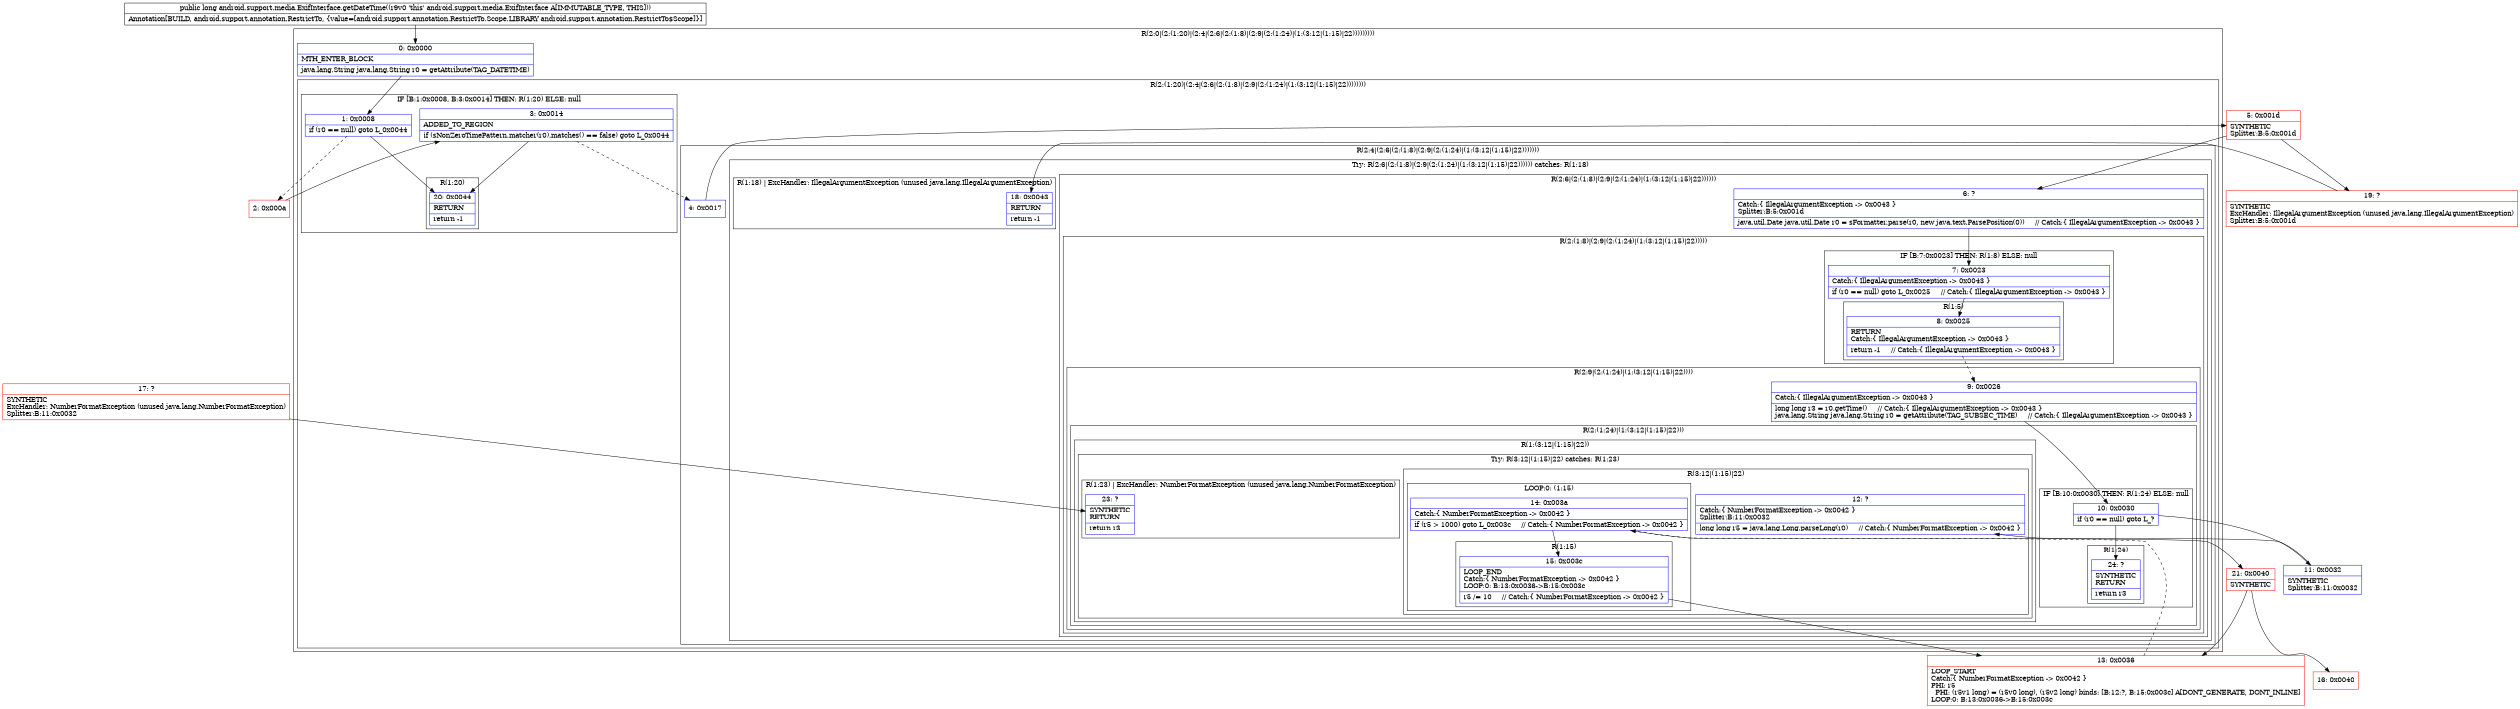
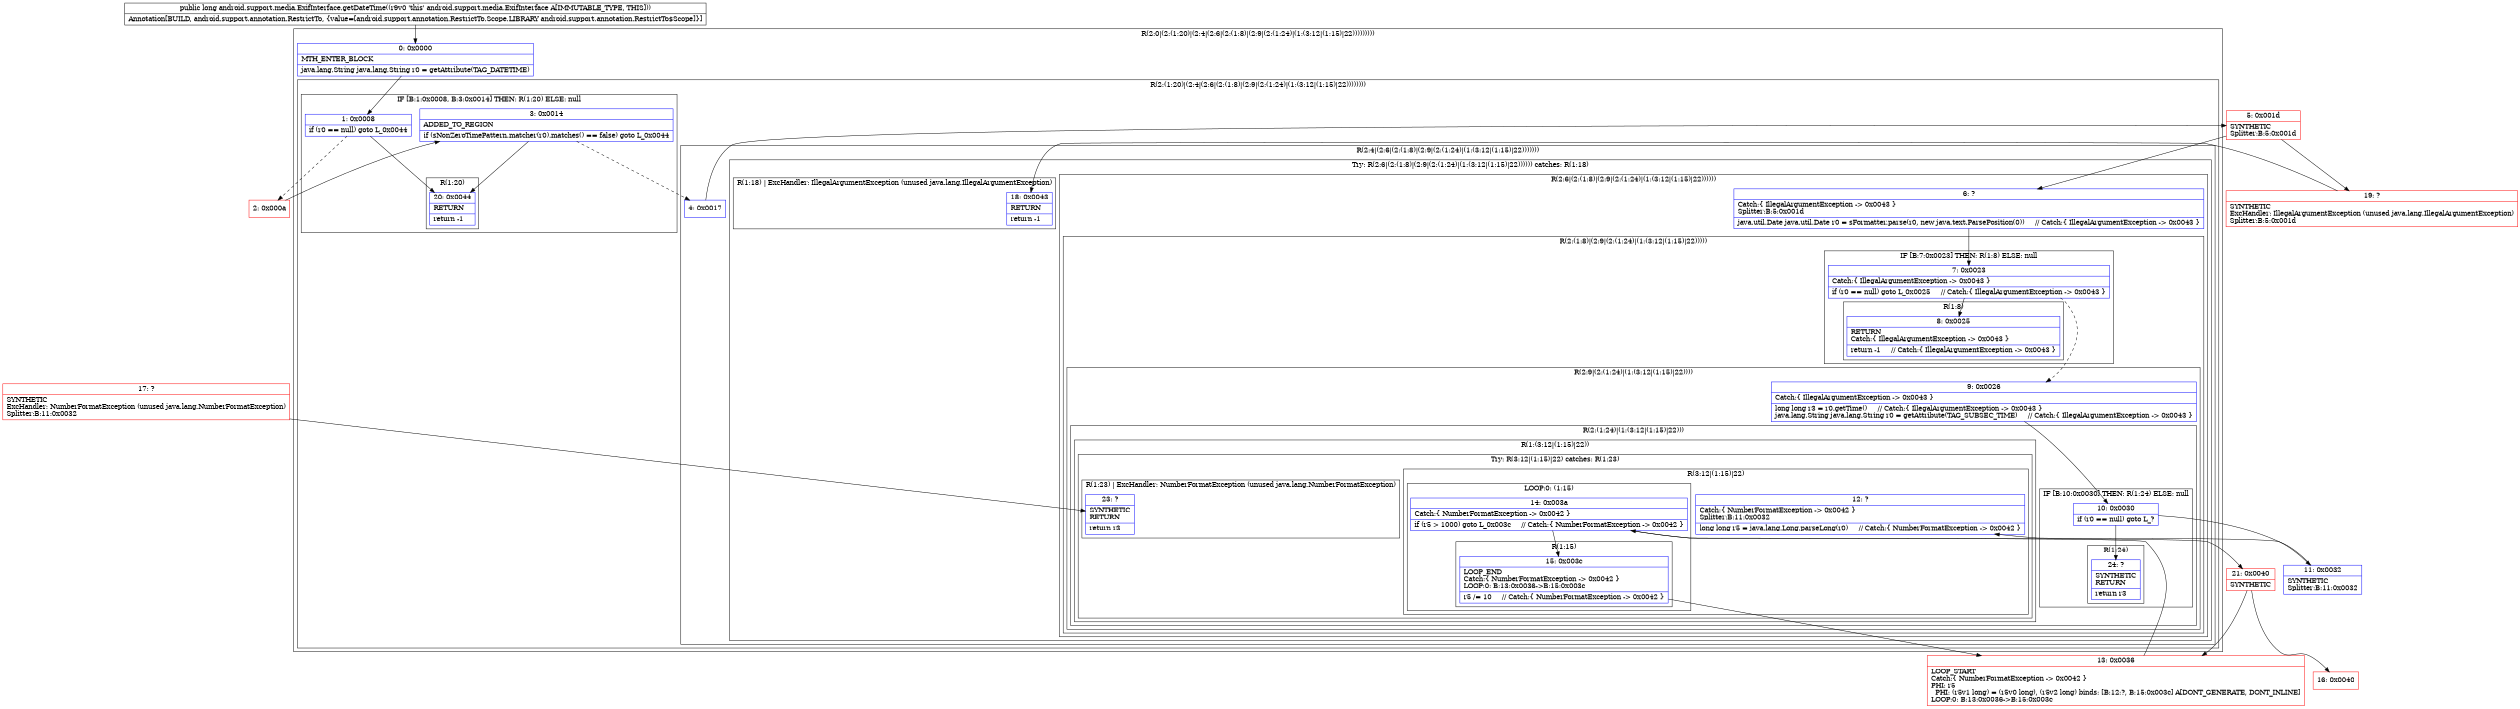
cluster "R(1:5)": label "R(1:5)" -> "R(1:8)"
edge "8: 0x0025" -> "9: 0x0026": now "7: 0x0023" -> "9: 0x0026"
edge "13: 0x0036" -> "14: 0x003a": style dashed -> solid
